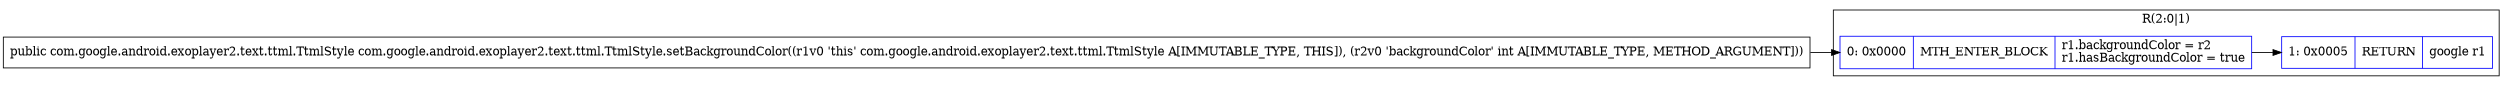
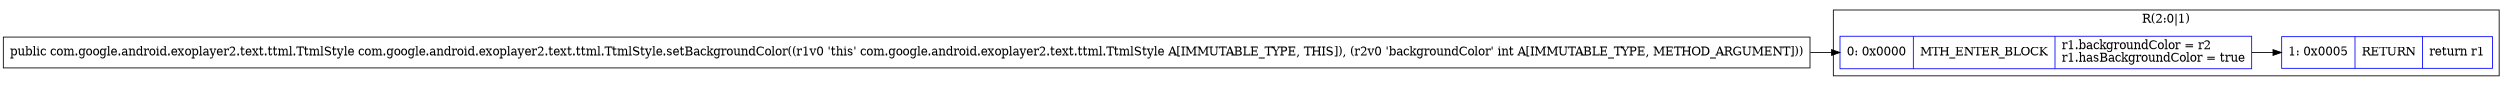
node "1: 0x0005": text "google r1" -> "return r1"
